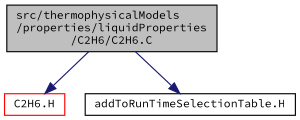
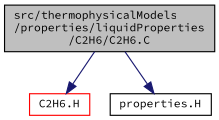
node "addToRunTimeSelectionTable.H": label "addToRunTimeSelectionTable.H" -> "properties.H"
